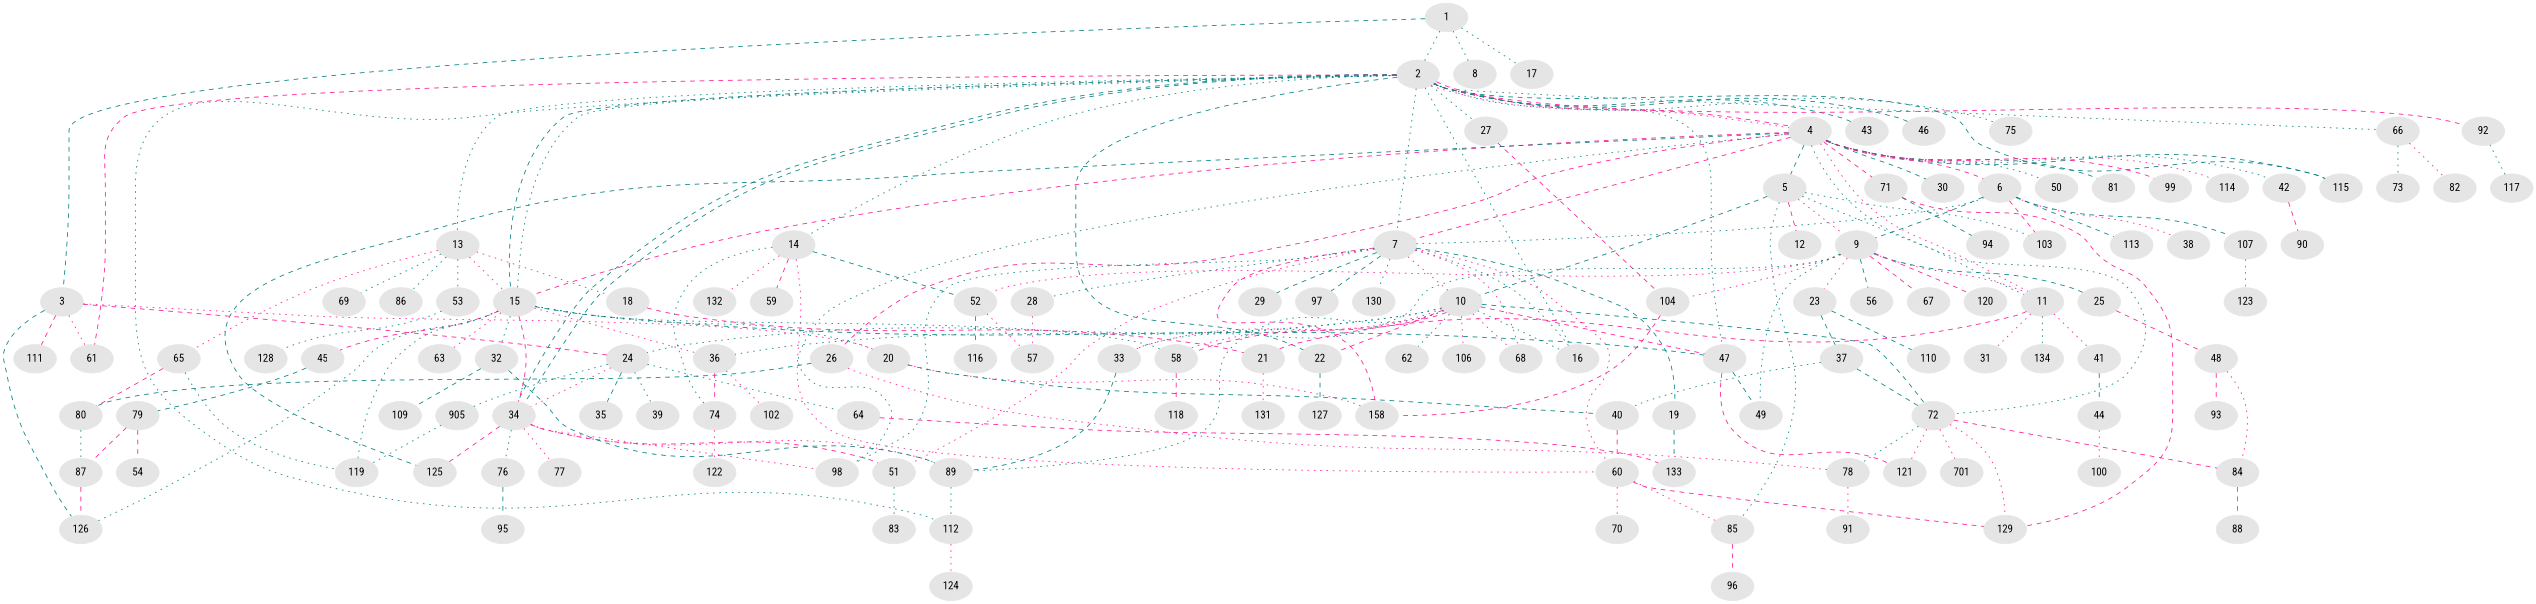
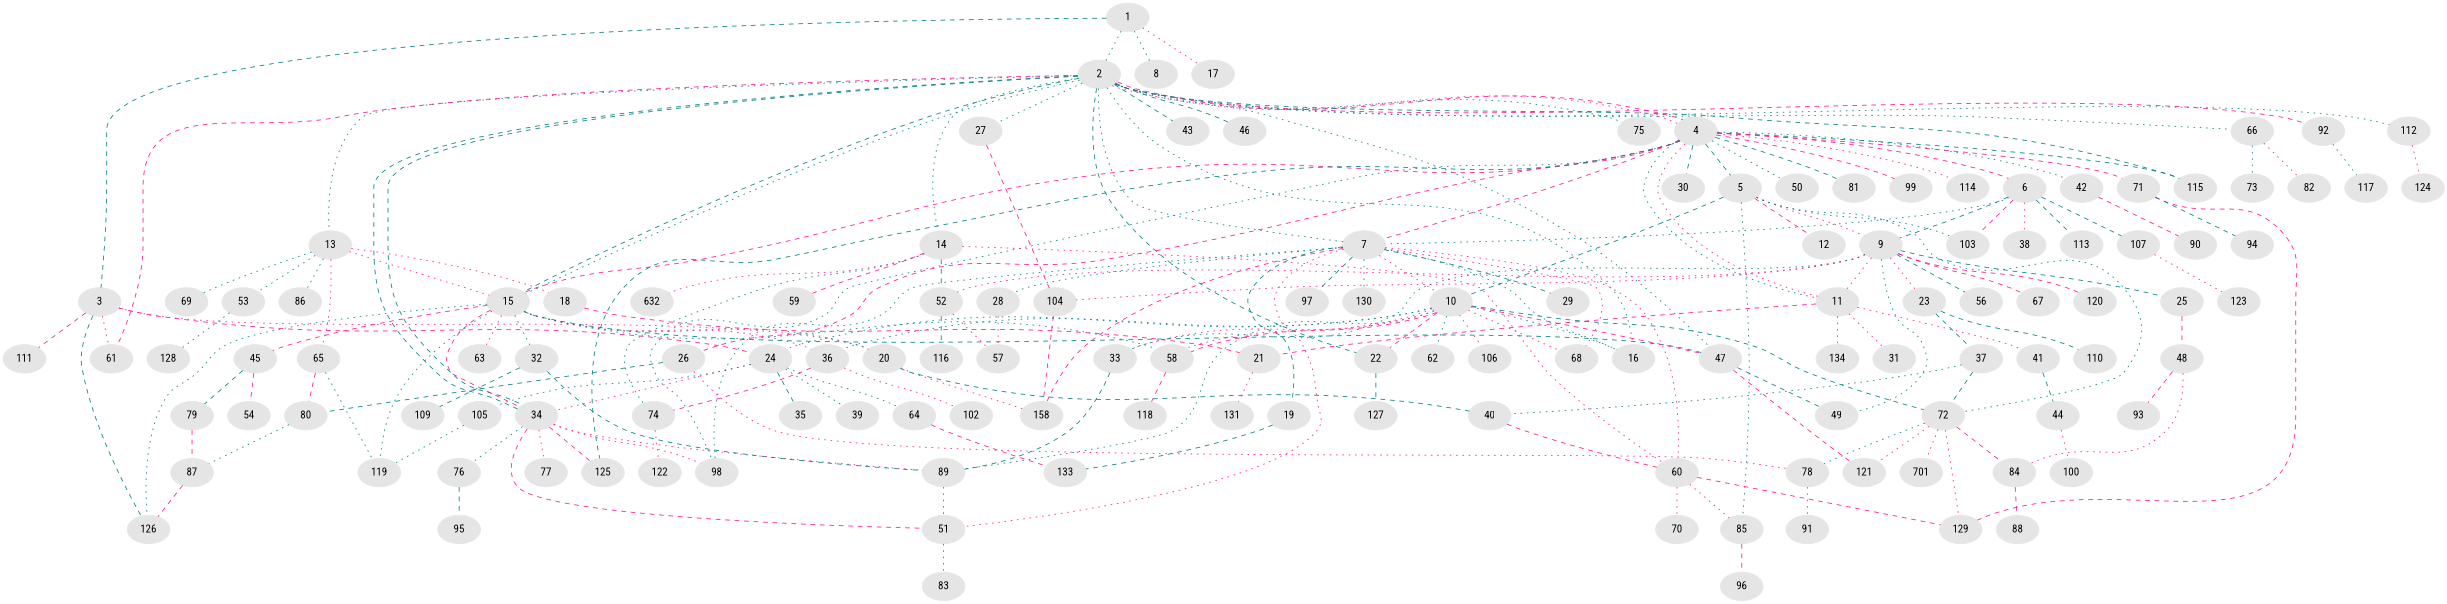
edge "1" -- "17": color teal -> deeppink
node "132": label "132" -> "632"
node "905": label "905" -> "105"
edge "79" -- "54": now "45" -- "54"
edge "89" -- "112": now "89" -- "51"
